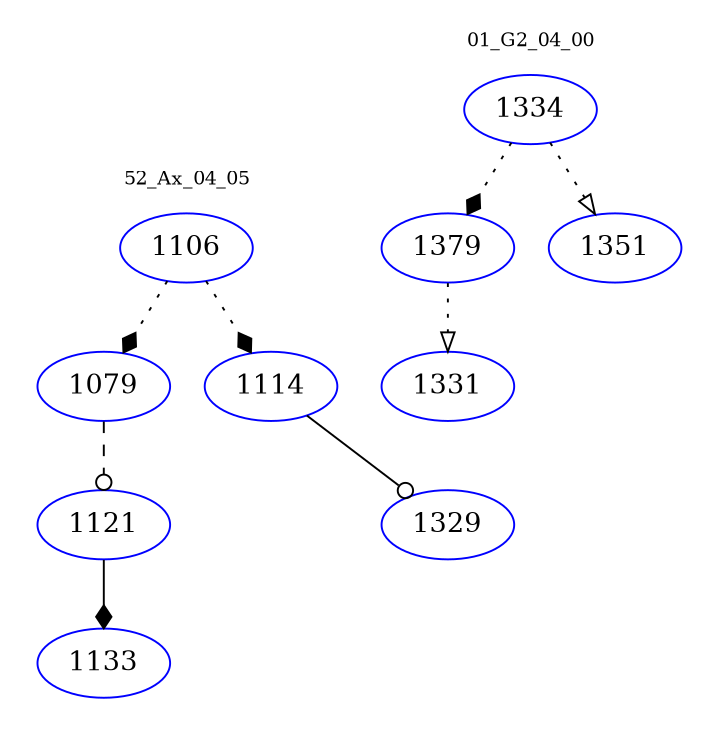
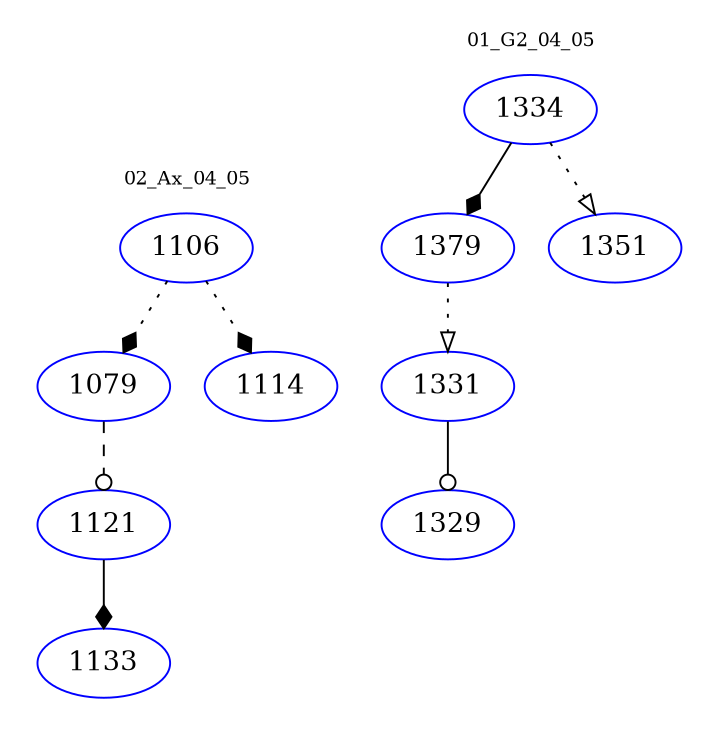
cluster "01_G2_04_00": label "01_G2_04_00" -> "01_G2_04_05"
edge "1334" -> "1379": style dotted -> solid
cluster "52_Ax_04_05": label "52_Ax_04_05" -> "02_Ax_04_05"
edge "1114" -> "1329": now "1331" -> "1329"
